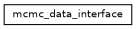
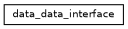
node "mcmc_data_interface": label "mcmc_data_interface" -> "data_data_interface"
